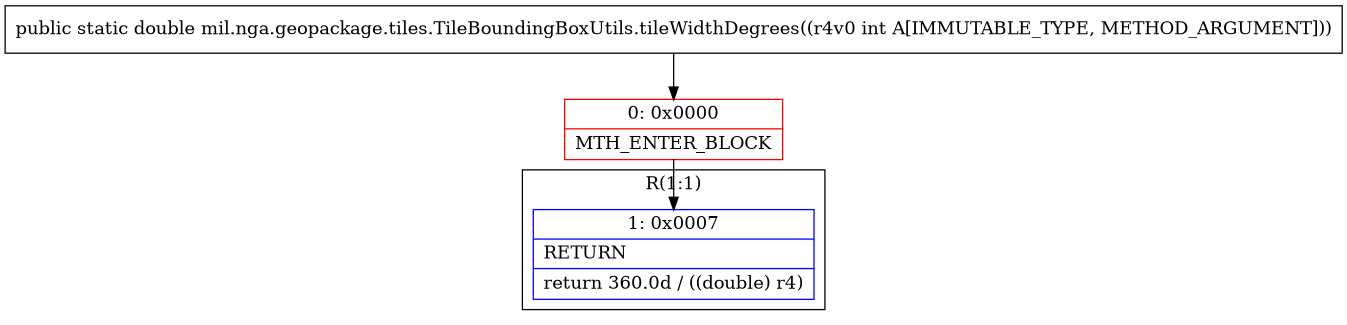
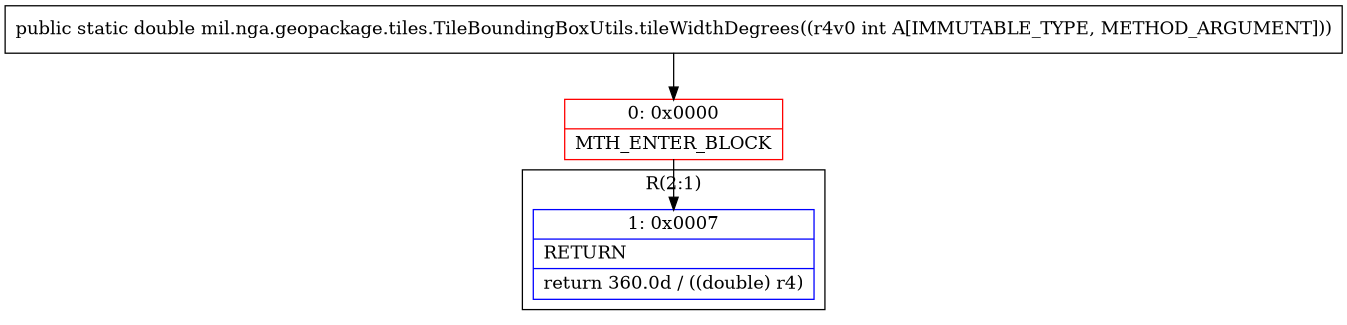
cluster "R(1:1)": label "R(1:1)" -> "R(2:1)"
